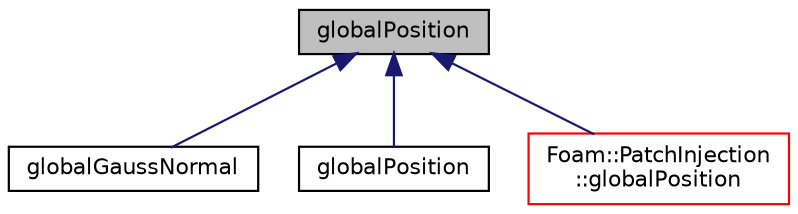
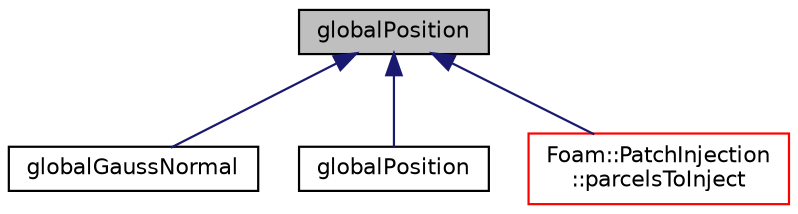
node "Foam::PatchInjection ::globalPosition": label "Foam::PatchInjection ::globalPosition" -> "Foam::PatchInjection ::parcelsToInject"
